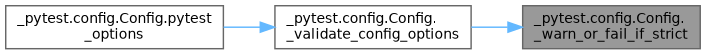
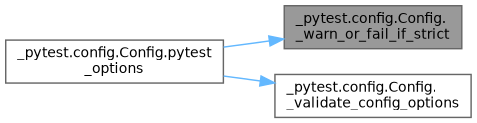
edge "_pytest.config.Config. _validate_config_options" -> "_pytest.config.Config. _warn_or_fail_if_strict": now "_pytest.config.Config.pytest _options" -> "_pytest.config.Config. _warn_or_fail_if_strict"
